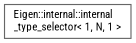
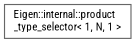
node "Eigen::internal::internal _type_selector< 1, N, 1 >": label "Eigen::internal::internal _type_selector< 1, N, 1 >" -> "Eigen::internal::product _type_selector< 1, N, 1 >"
